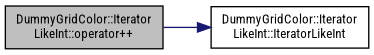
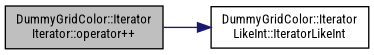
node "DummyGridColor::Iterator LikeInt::operator++": label "DummyGridColor::Iterator LikeInt::operator++" -> "DummyGridColor::Iterator Iterator::operator++"
